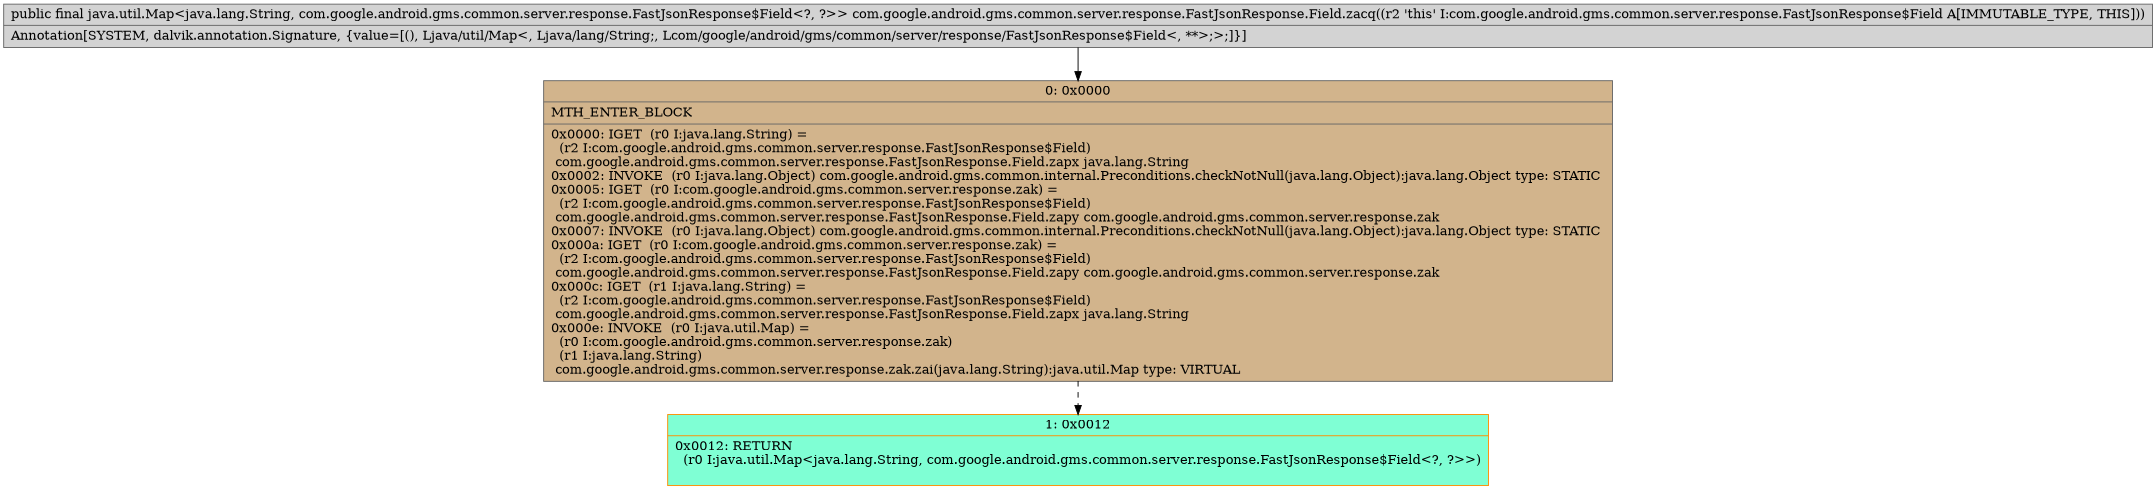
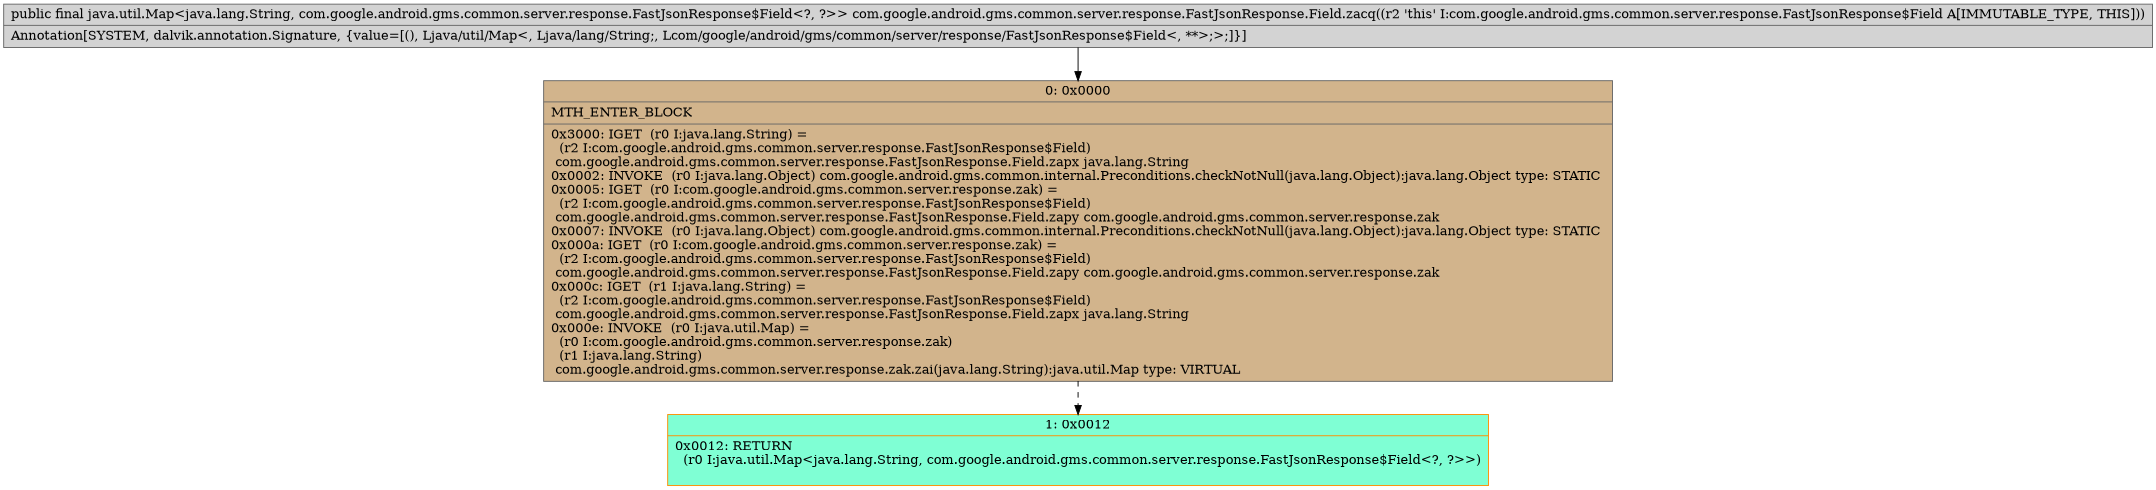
node "0: 0x0000": text "0x0000: IGET  (r0 I:java.lang.String) =" -> "0x3000: IGET  (r0 I:java.lang.String) ="
